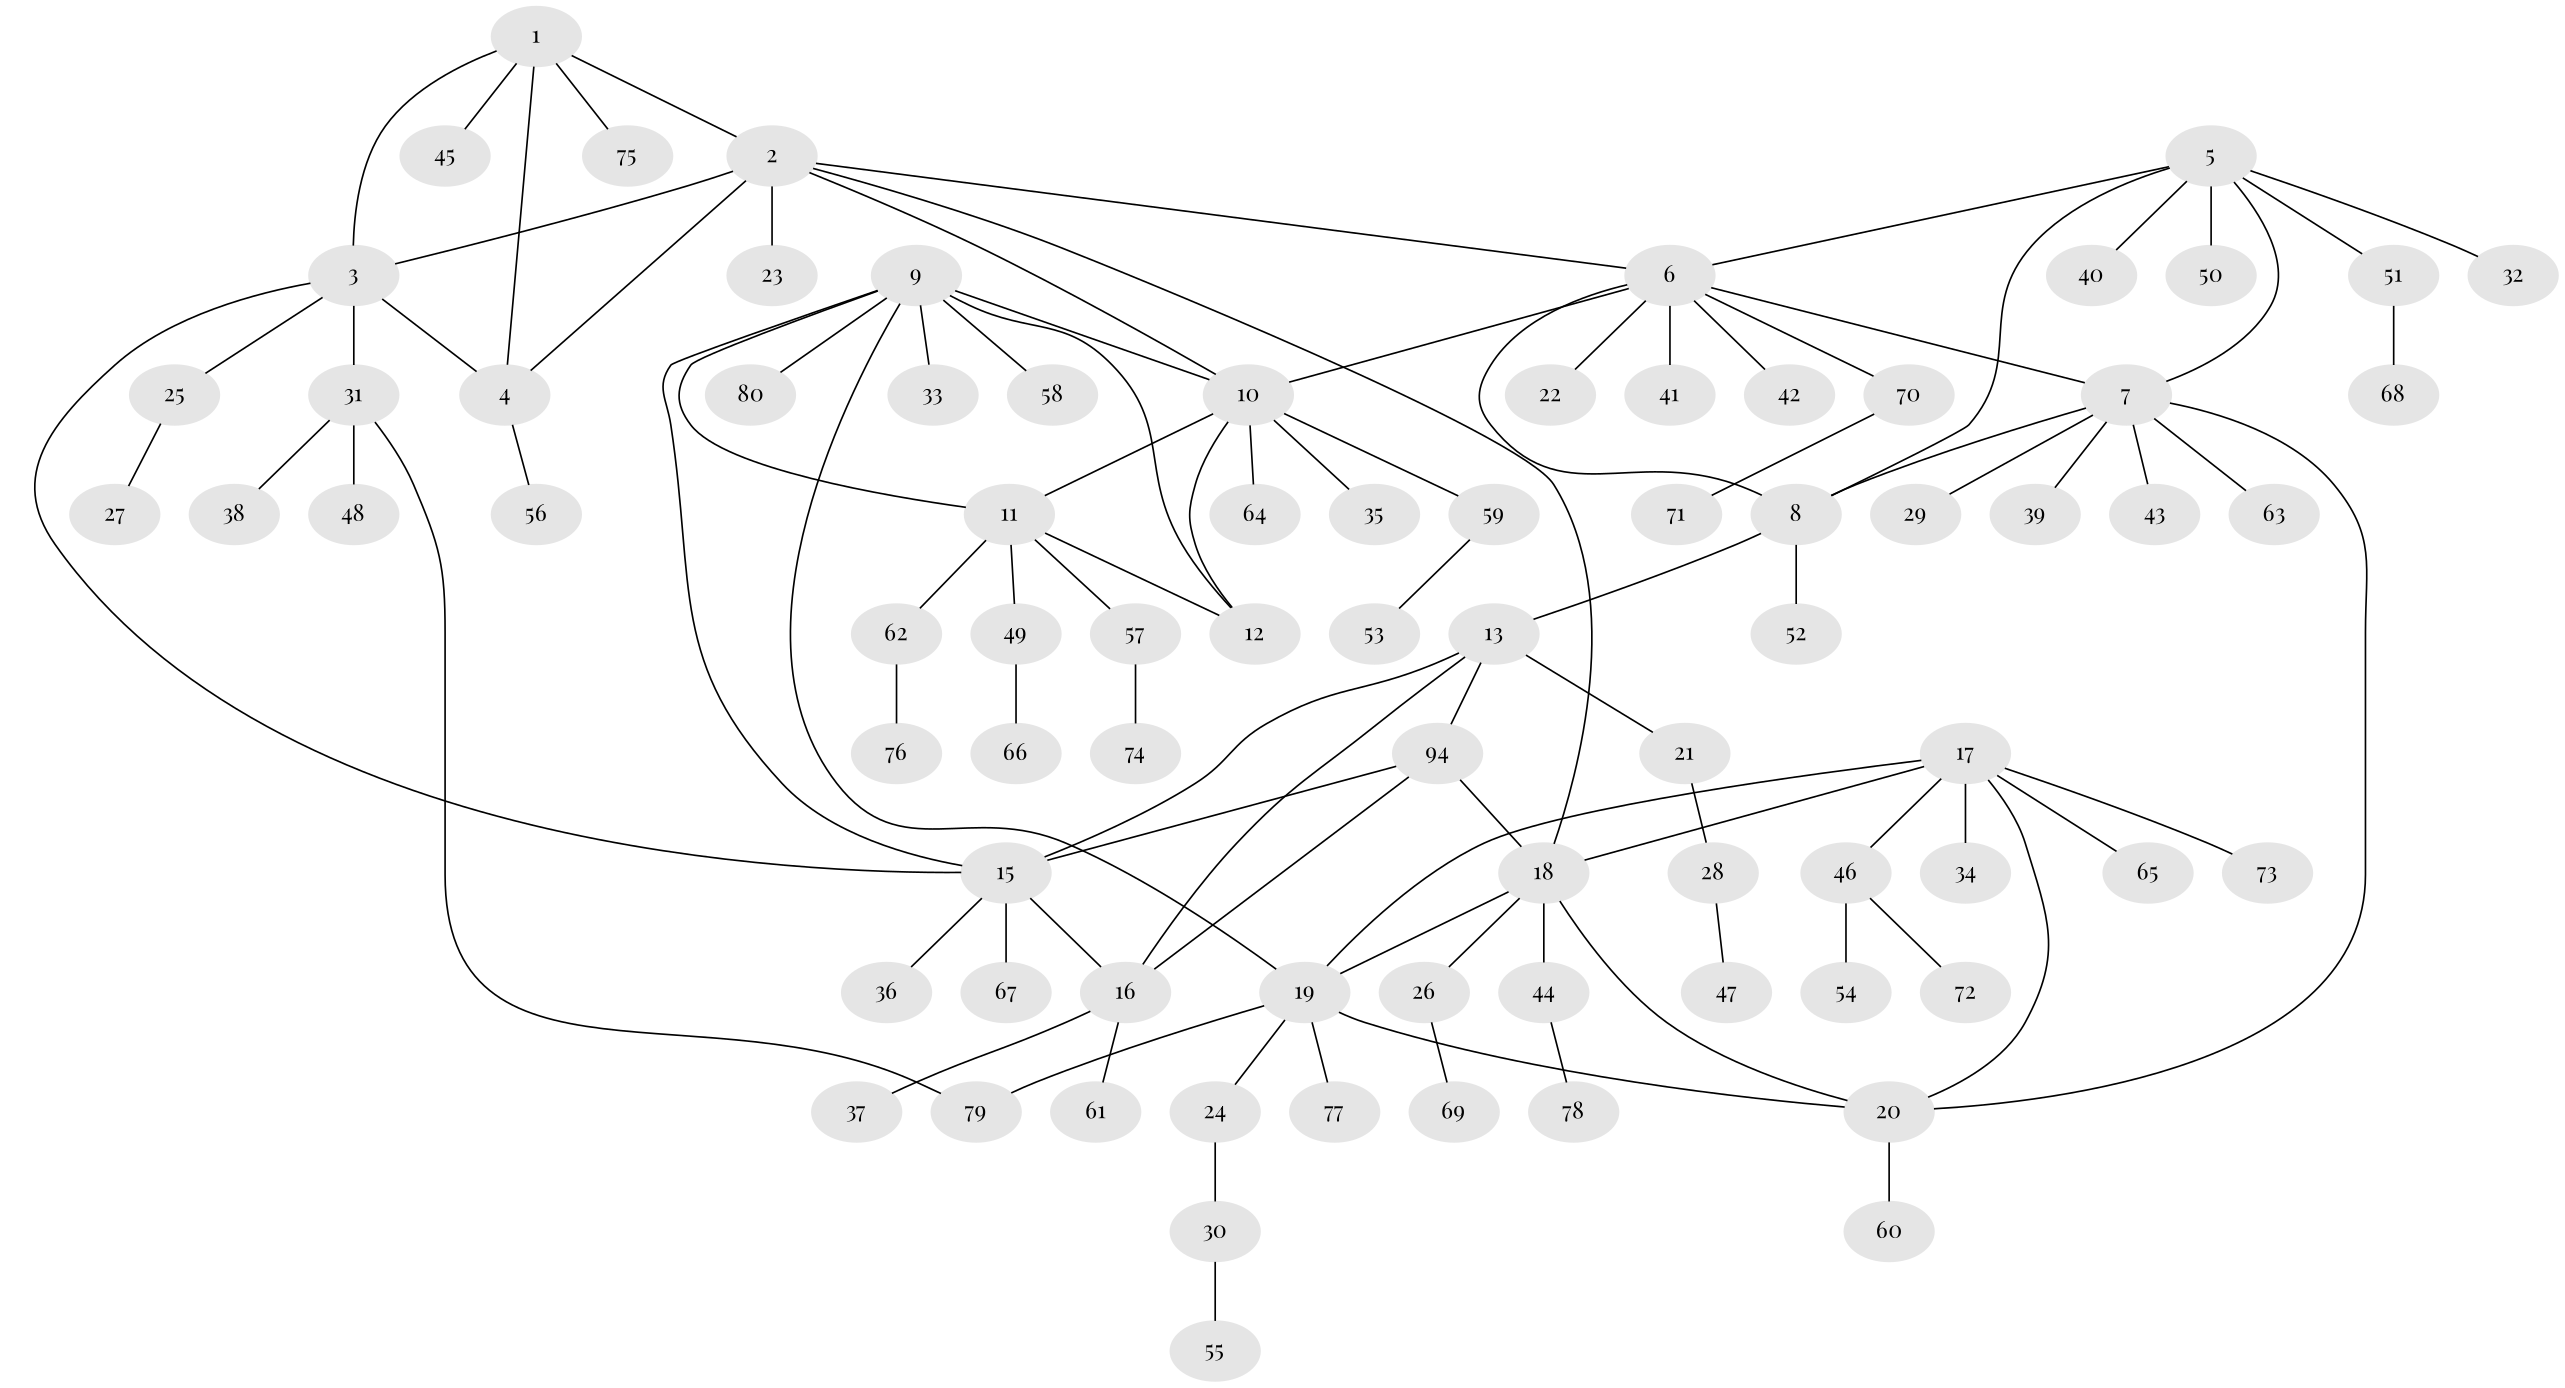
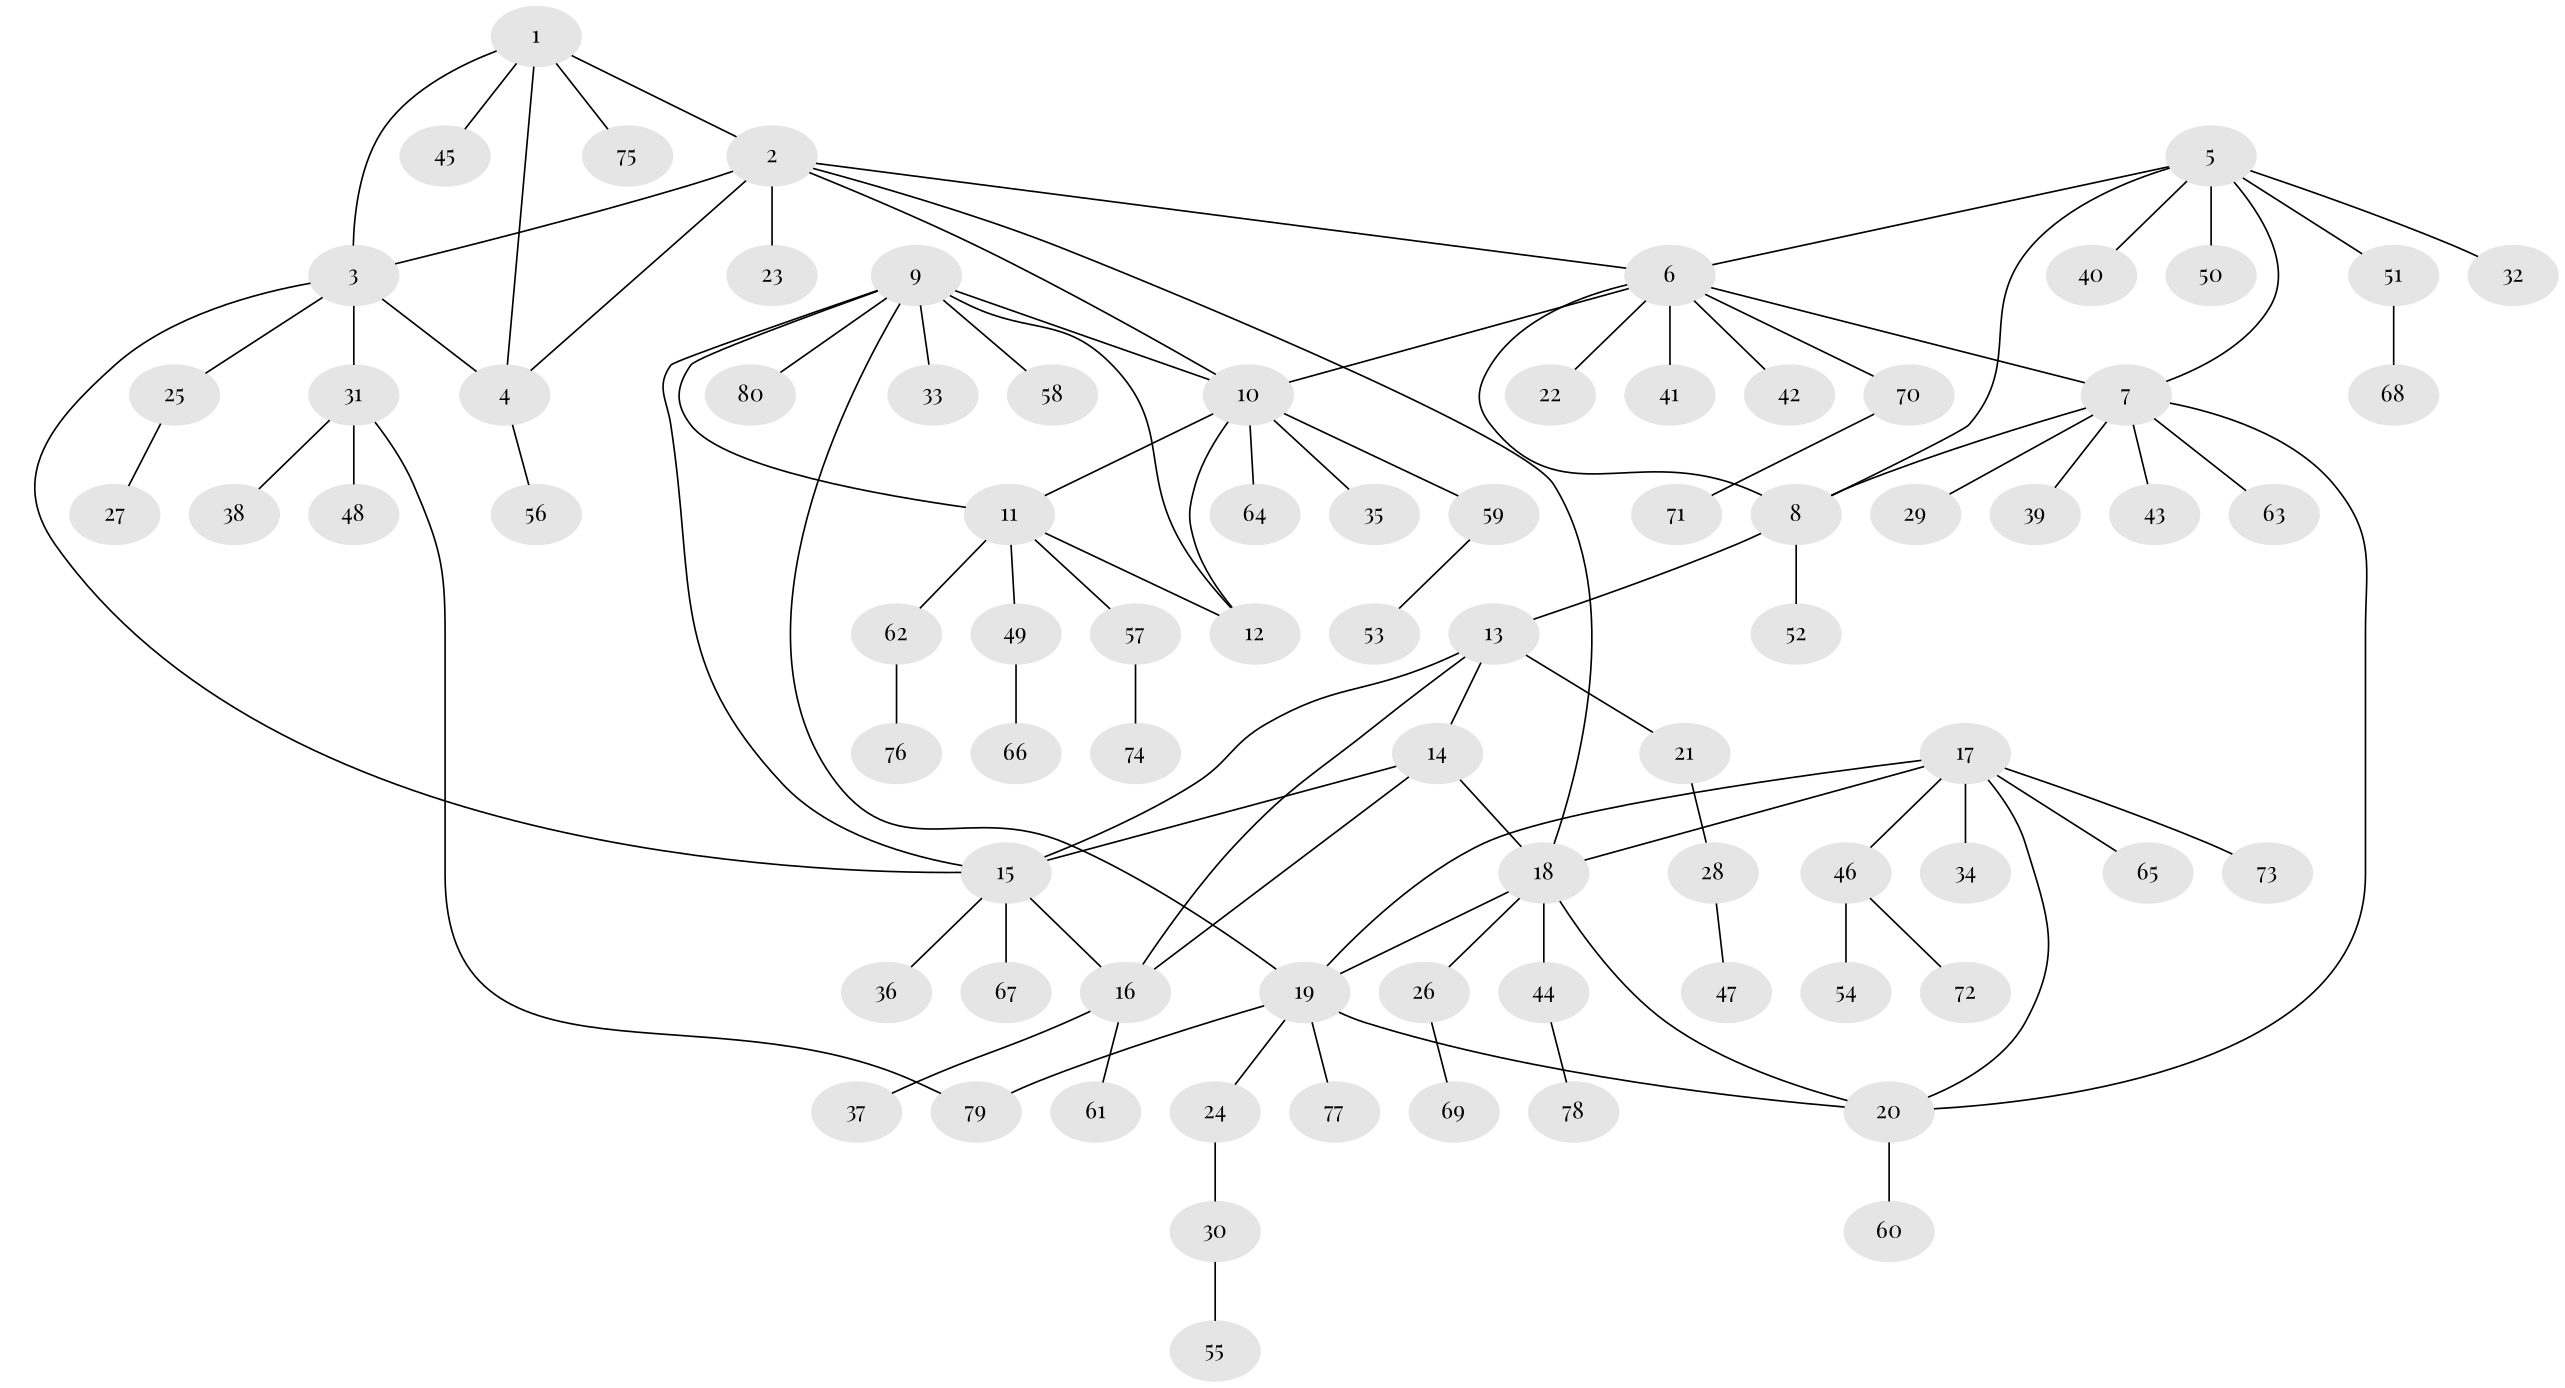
node "94": label "94" -> "14"
